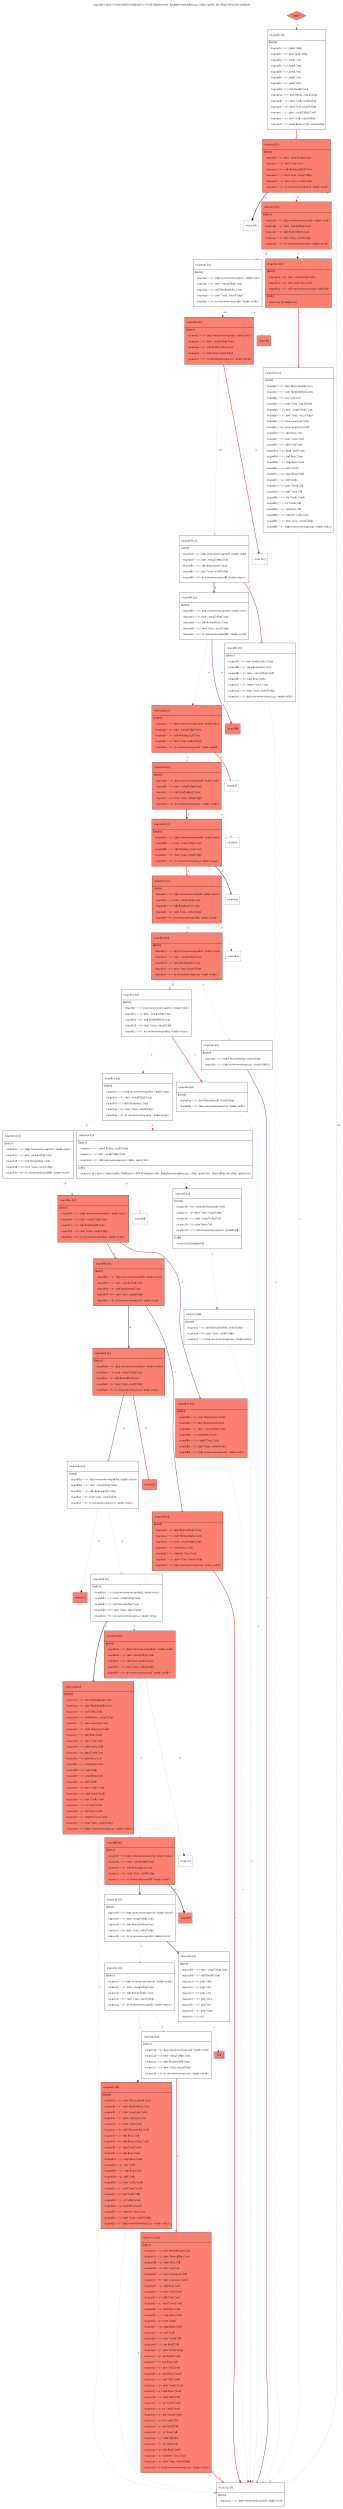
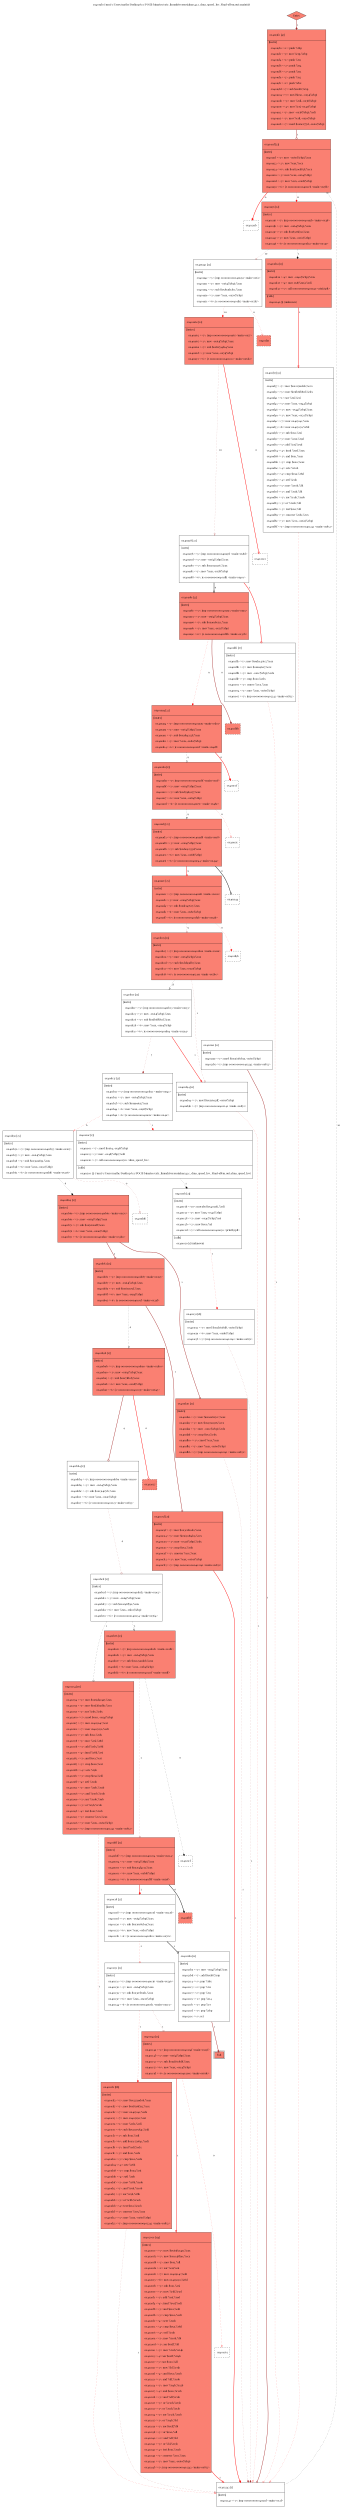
edge "Entry" -> "0x4019f0 [47]": style dotted -> bold
node "0x4019f0 [47]": fillcolor white -> salmon
edge "0x401a1f [23]" -> "0x4021eb": color black -> red
edge "0x401a62 [22]" -> "0x4020c2": arrowhead diamond -> onormal
node "0x401a8e [22]": fillcolor white -> salmon
edge "0x401aa4 [22]" -> "0x401ecf": arrowhead odot -> diamond
edge "0x401aba [25]" -> "0x401ad3 [25]": style bold -> dotted
edge "0x401b05 [25]" -> "0x4021ae [12]": now "0x401b05 [25]" -> "0x401d94 [12]"
edge "0x401b50 [25]" -> "0x401b69 [25]": arrowhead onormal -> diamond
edge "0x401b82 [25]" -> "0x401b9b [25]": style bold -> dotted
node "0x402223": removed
edge "0x401bcd [25]" -> "0x402154 [90]": style bold -> dotted
edge "0x4021ba [21]" -> "Exit": style dotted -> bold
edge "0x401c31 [25]" -> "0x401cd2 [88]": color black -> red
node "0x401c4a [25]": fillcolor white -> salmon
node "0x401c63": added
